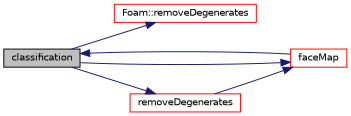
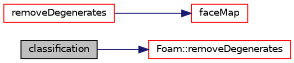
edge "faceMap" -> "classification": removed
edge "classification" -> "faceMap": removed
edge "classification" -> "removeDegenerates": removed
